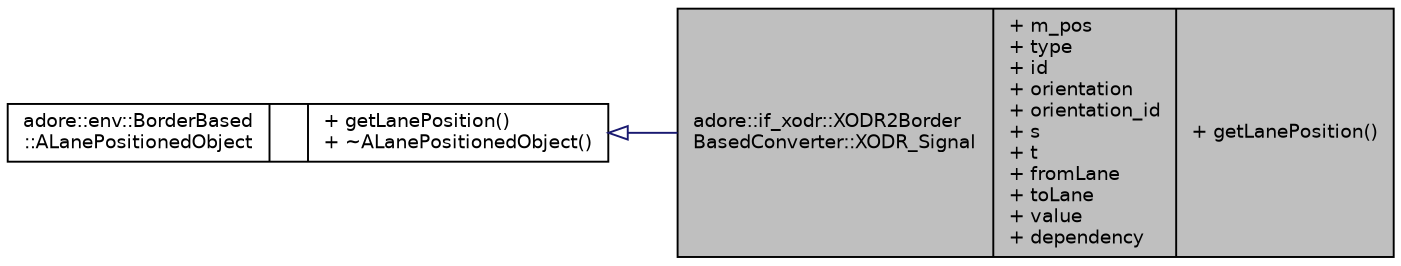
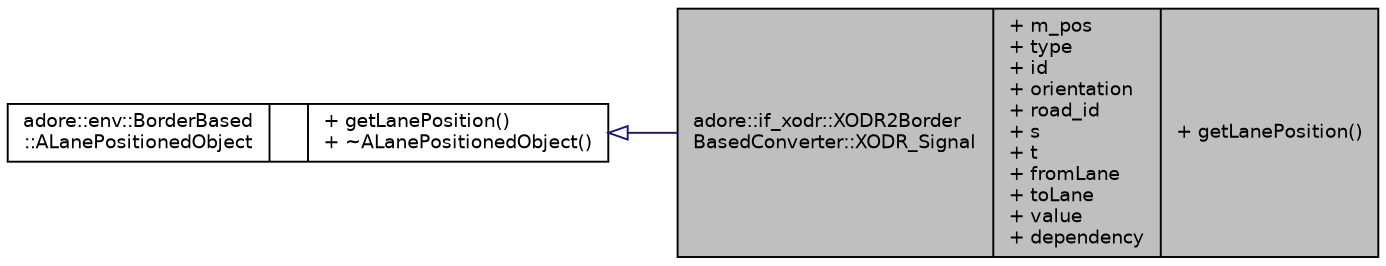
node "adore::if_xodr::XODR2Border": text "+ orientation_id" -> "+ road_id"
